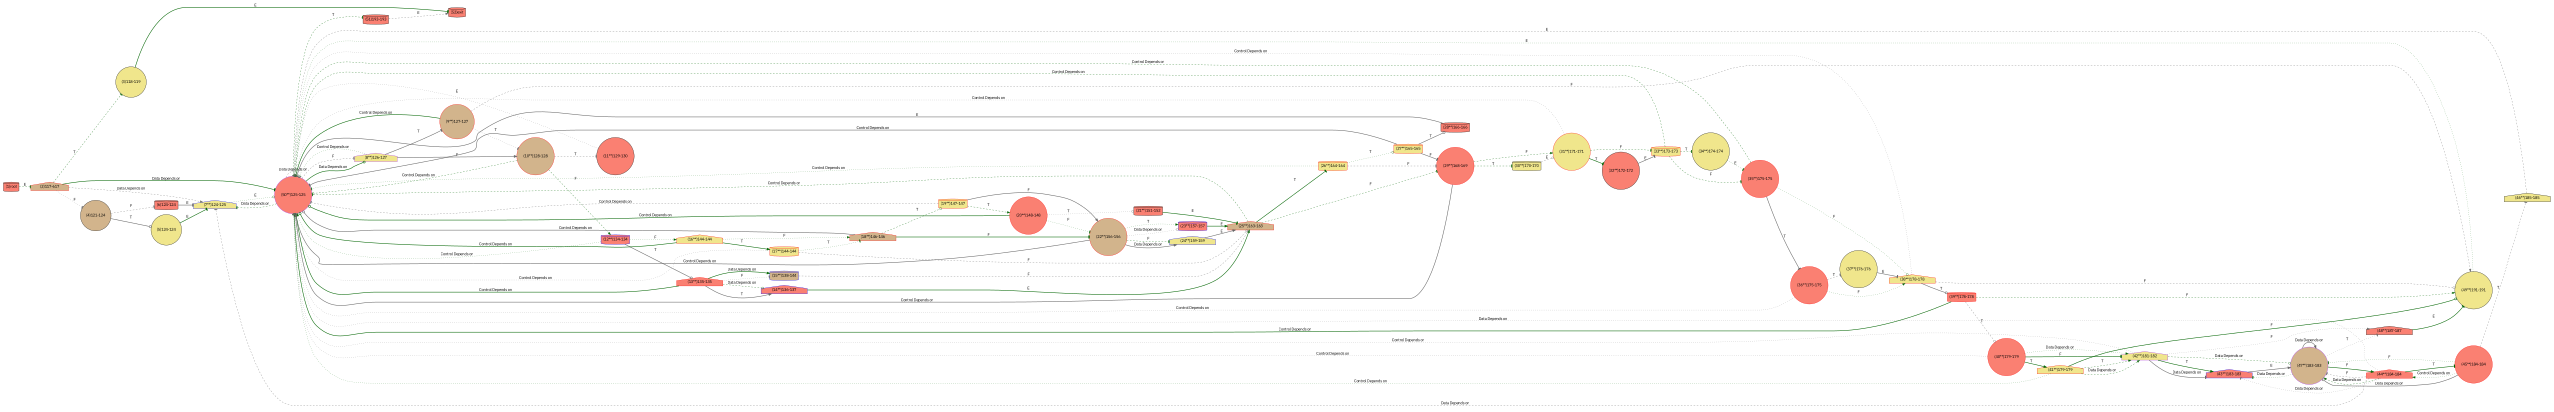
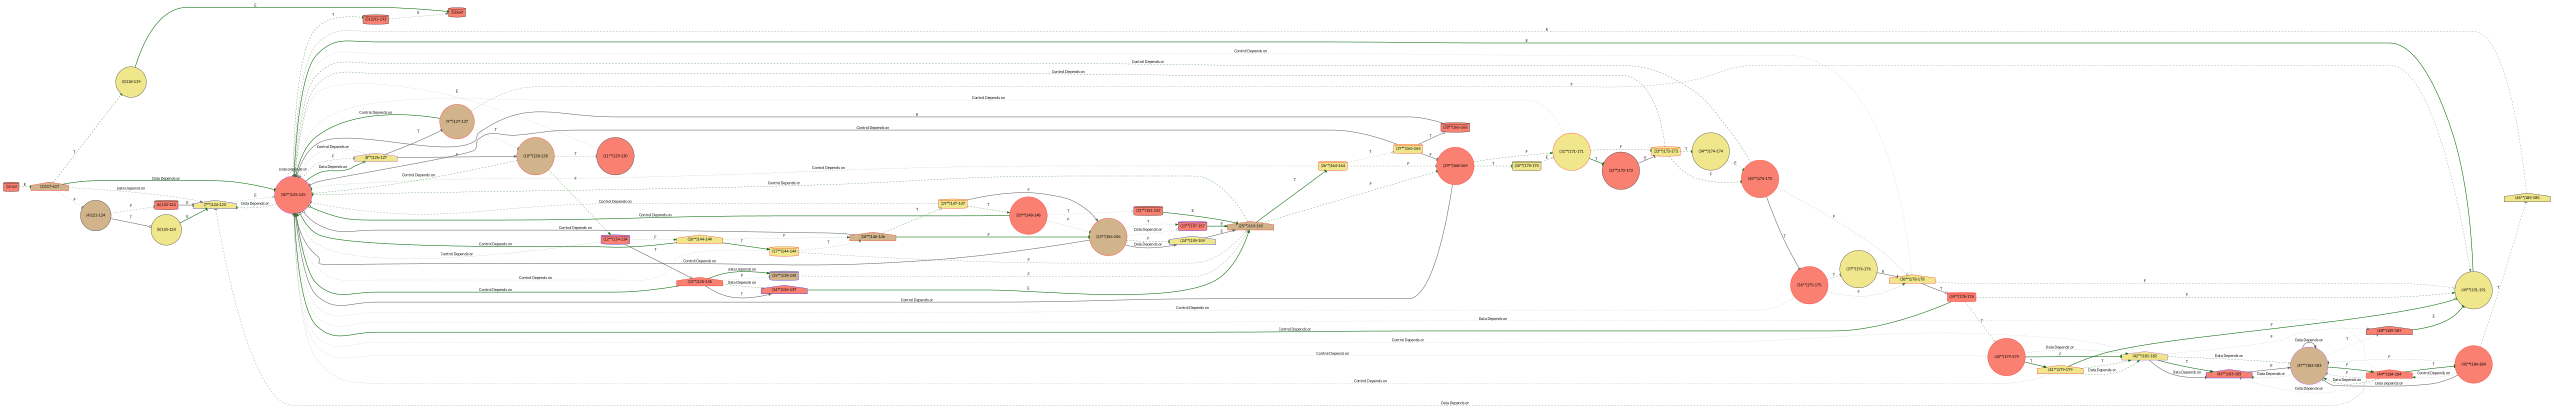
edge "(49**)191-191" -> "(50**)125-125": style dotted -> bold
